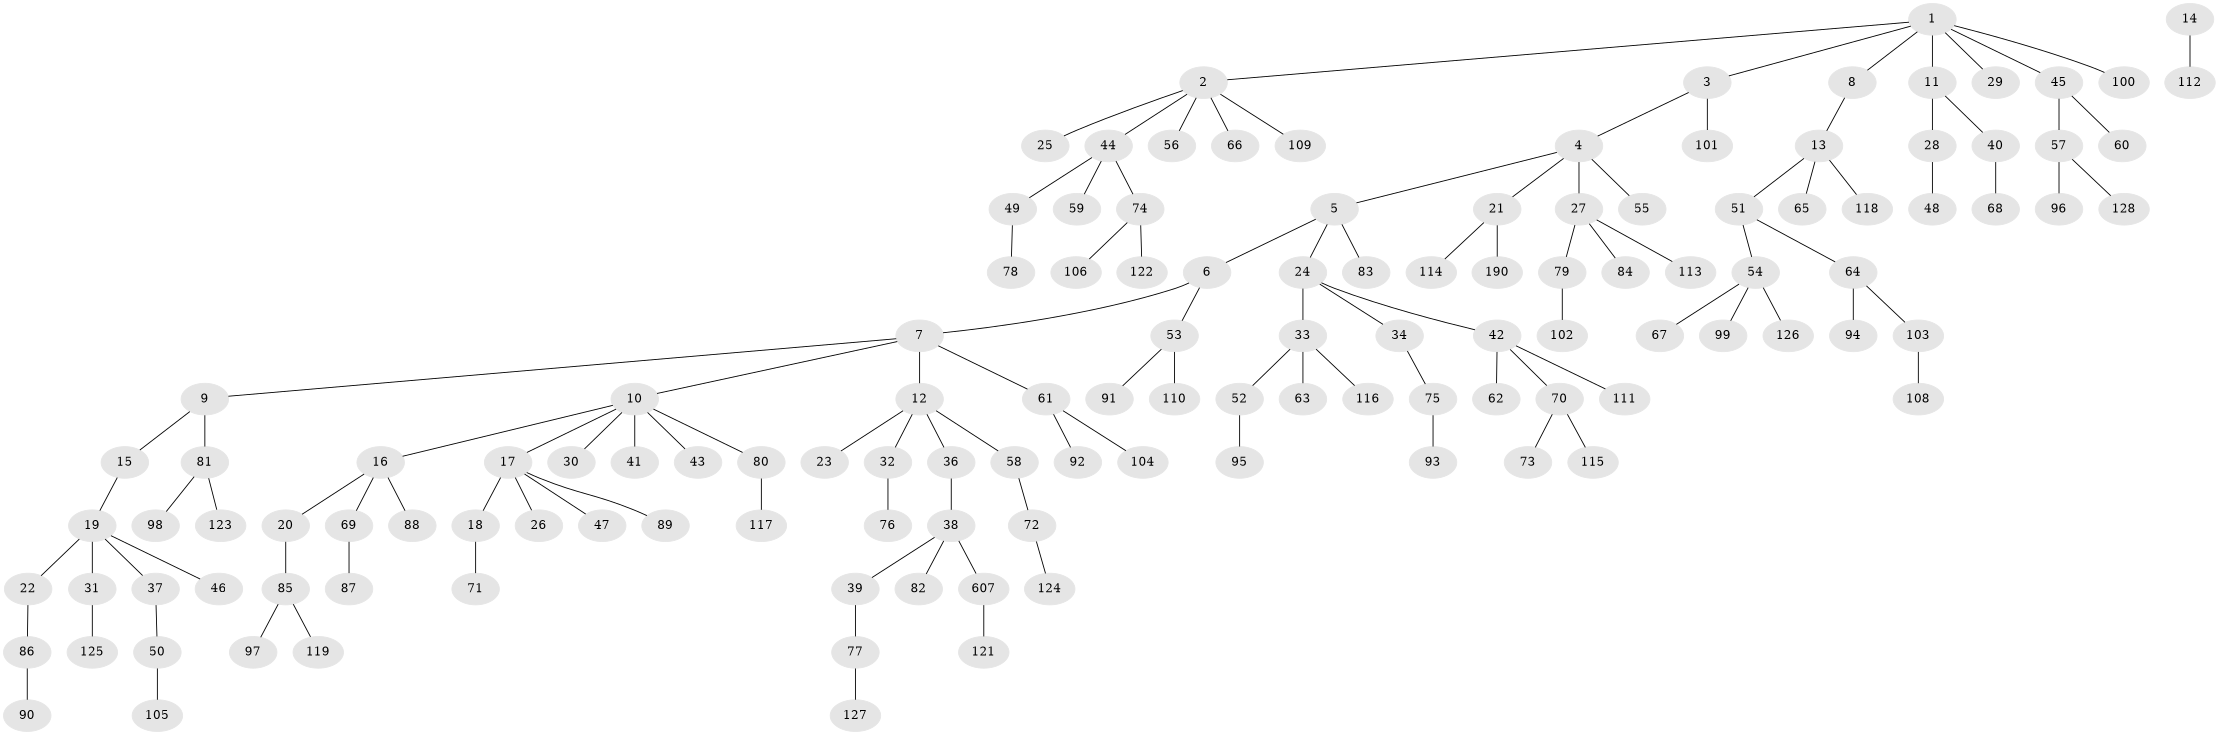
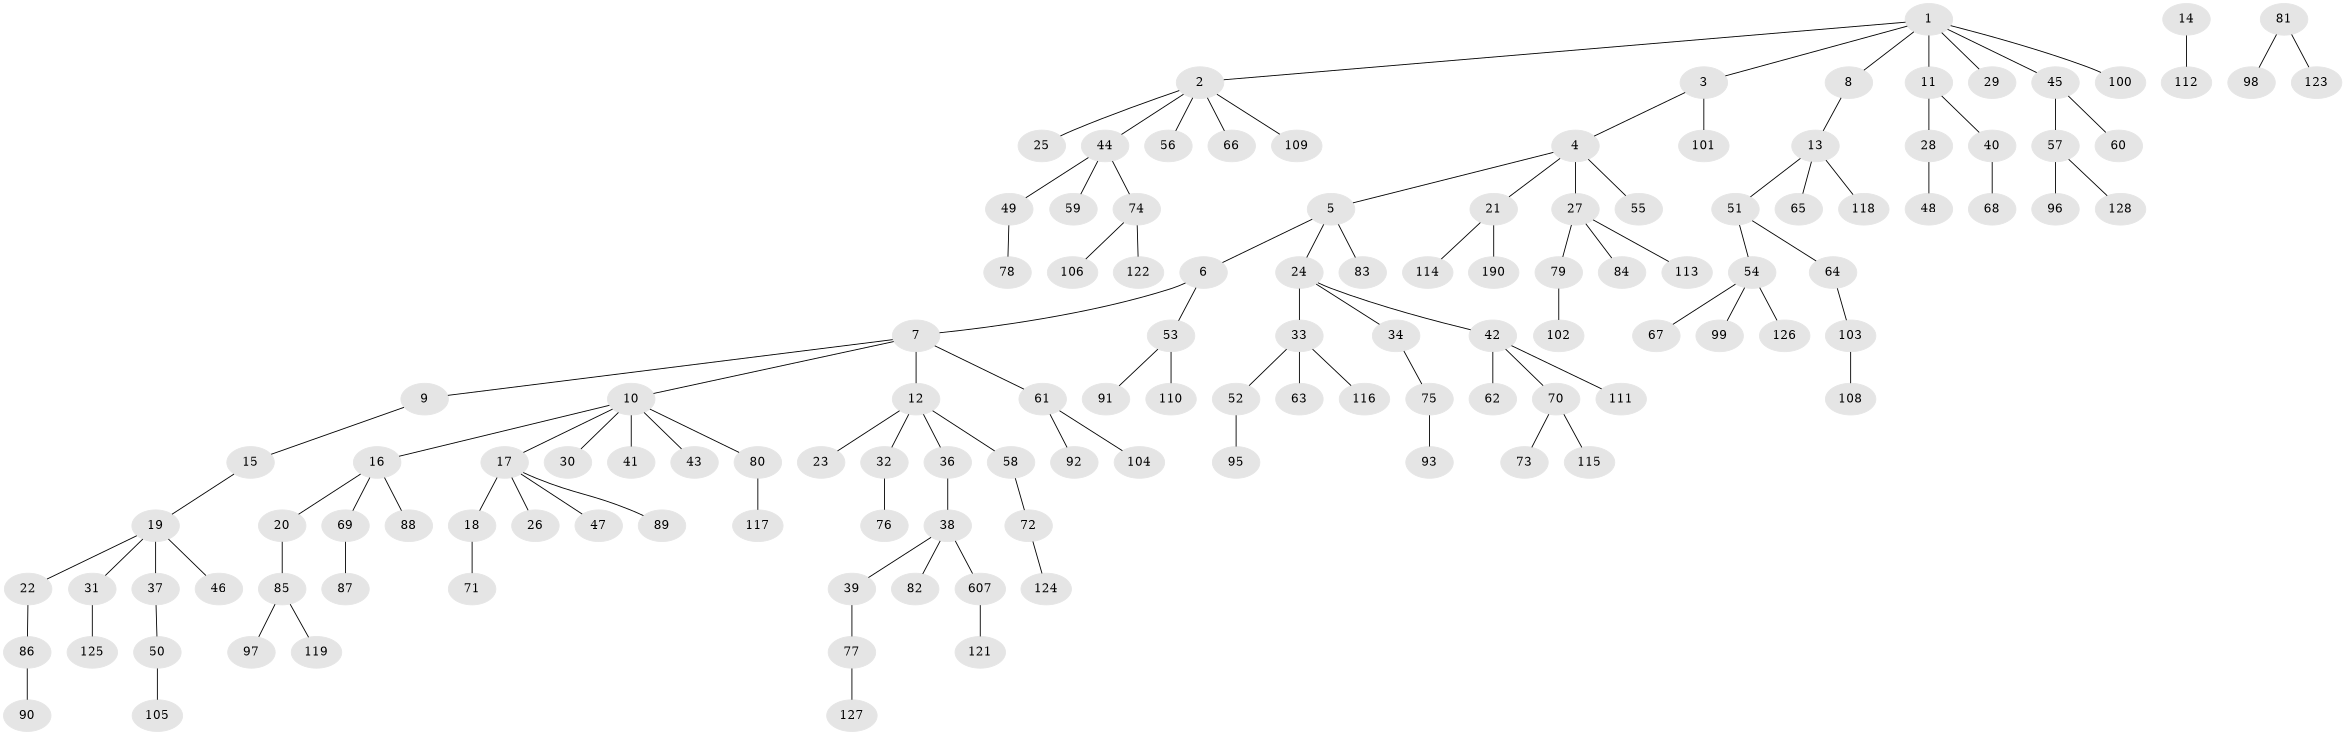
node "94": removed
edge "9" -- "81": removed
